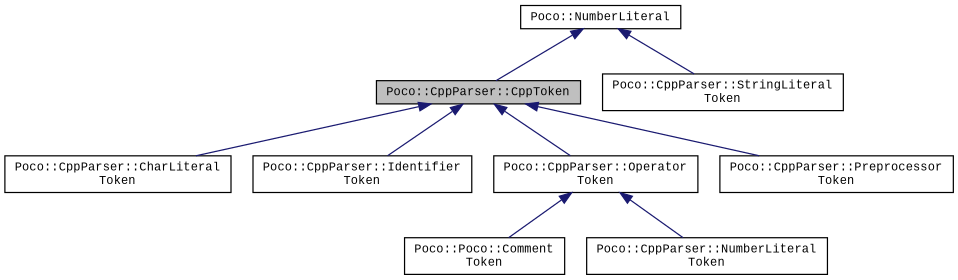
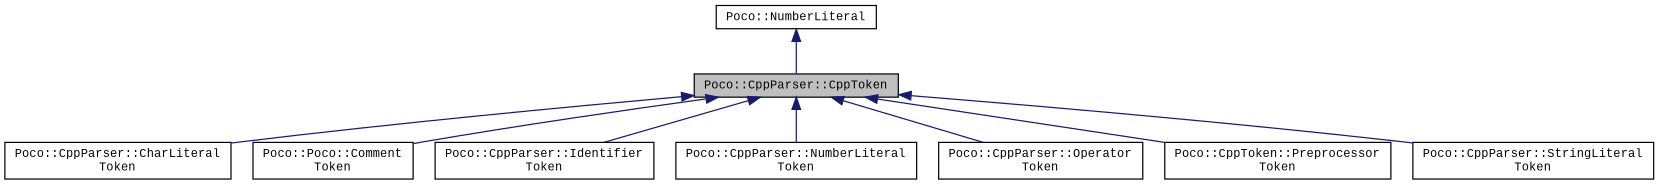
edge "Poco::CppParser::StringLiteral Token" -> "Poco::NumberLiteral": now "Poco::CppParser::StringLiteral Token" -> "Poco::CppParser::CppToken"
node "Poco::CppParser::Preprocessor Token": label "Poco::CppParser::Preprocessor Token" -> "Poco::CppToken::Preprocessor Token"
edge "Poco::Poco::Comment Token" -> "Poco::CppParser::Operator Token": now "Poco::Poco::Comment Token" -> "Poco::CppParser::CppToken"
edge "Poco::CppParser::NumberLiteral Token" -> "Poco::CppParser::Operator Token": now "Poco::CppParser::NumberLiteral Token" -> "Poco::CppParser::CppToken"
